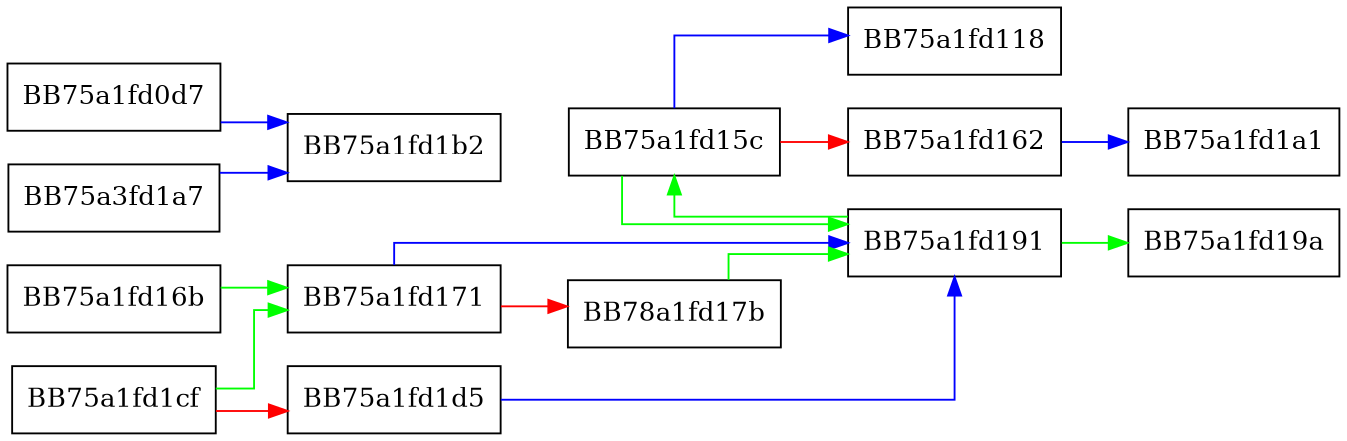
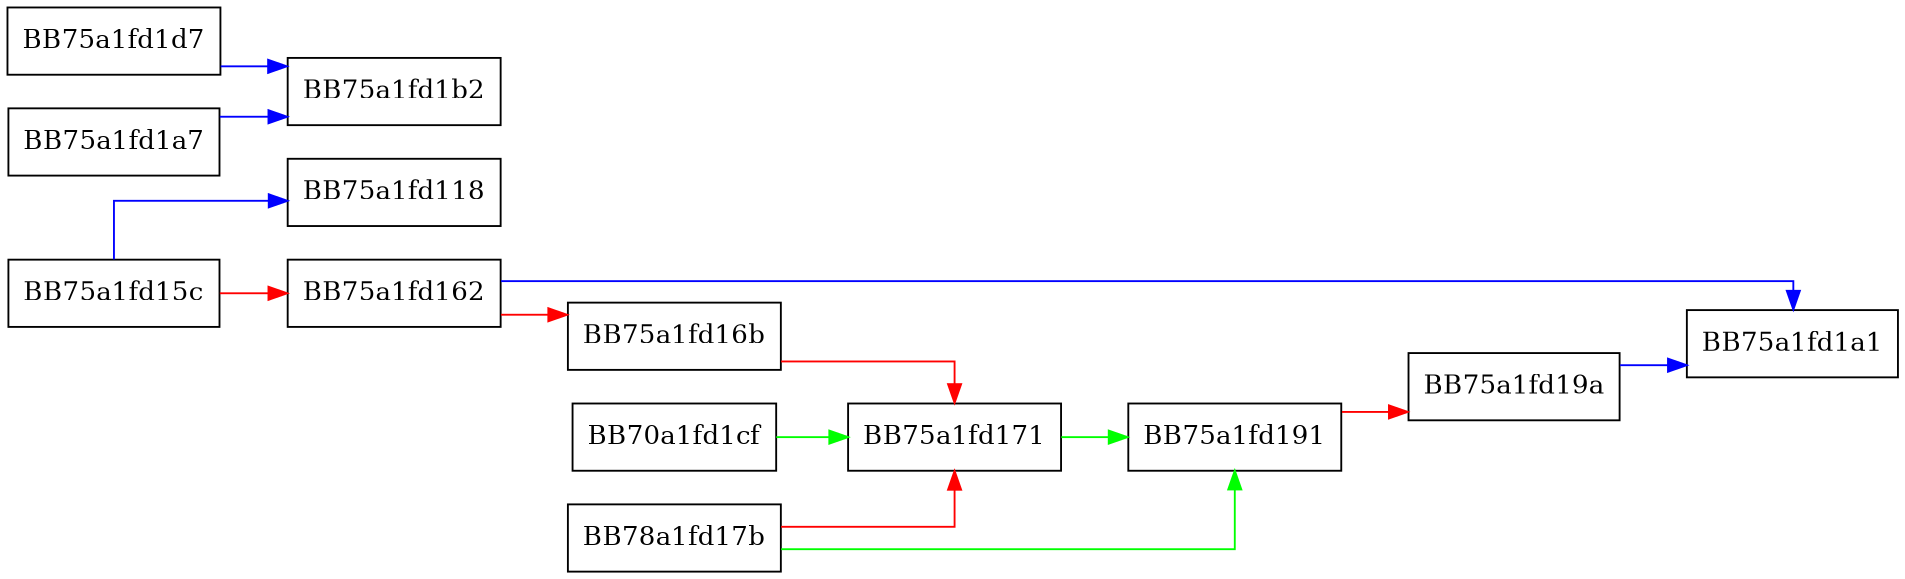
node "BB75a1fd0d7": label "BB75a1fd0d7" -> "BB75a1fd1d7"
node "BB75a3fd1a7": label "BB75a3fd1a7" -> "BB75a1fd1a7"
edge "BB75a1fd191" -> "BB75a1fd15c": removed
edge "BB75a1fd15c" -> "BB75a1fd191": removed
edge "BB75a1fd171" -> "BB75a1fd191": color blue -> green
edge "BB75a1fd191" -> "BB75a1fd19a": color green -> red
edge "BB75a1fd16b" -> "BB75a1fd171": color green -> red
edge "BB75a1fd171" -> "BB78a1fd17b": reversed
edge "BB75a1fd162" -> "BB75a1fd16b": added
edge "BB75a1fd19a" -> "BB75a1fd1a1": added
node "BB75a1fd1cf": label "BB75a1fd1cf" -> "BB70a1fd1cf"
node "BB75a1fd1d5": removed
